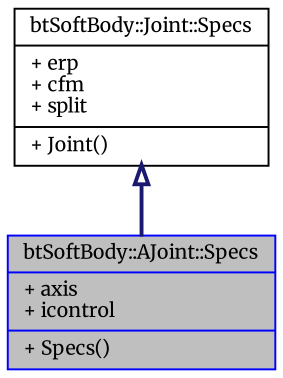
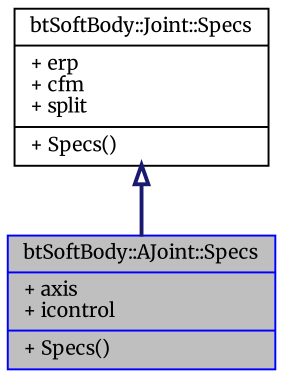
node "btSoftBody::Joint::Specs": text "+ Joint()" -> "+ Specs()"
